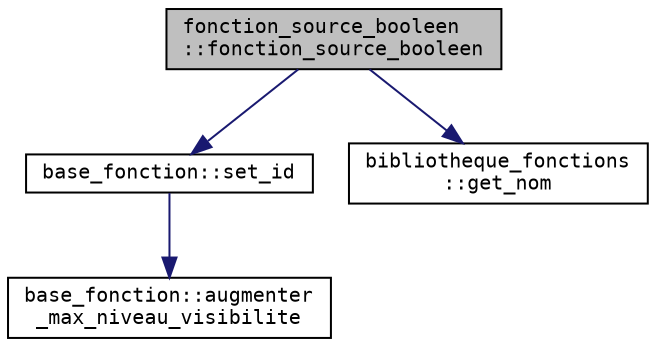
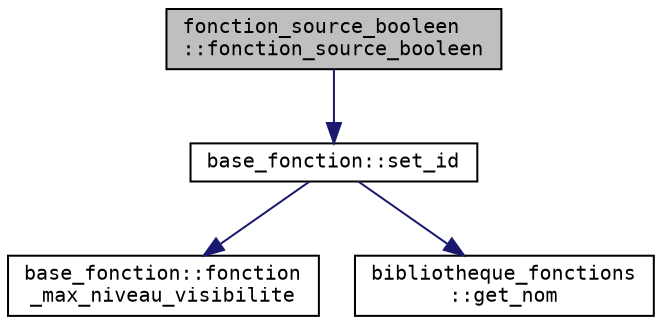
edge "fonction_source_booleen ::fonction_source_booleen" -> "bibliotheque_fonctions ::get_nom": now "base_fonction::set_id" -> "bibliotheque_fonctions ::get_nom"
node "base_fonction::augmenter _max_niveau_visibilite": label "base_fonction::augmenter _max_niveau_visibilite" -> "base_fonction::fonction _max_niveau_visibilite"
